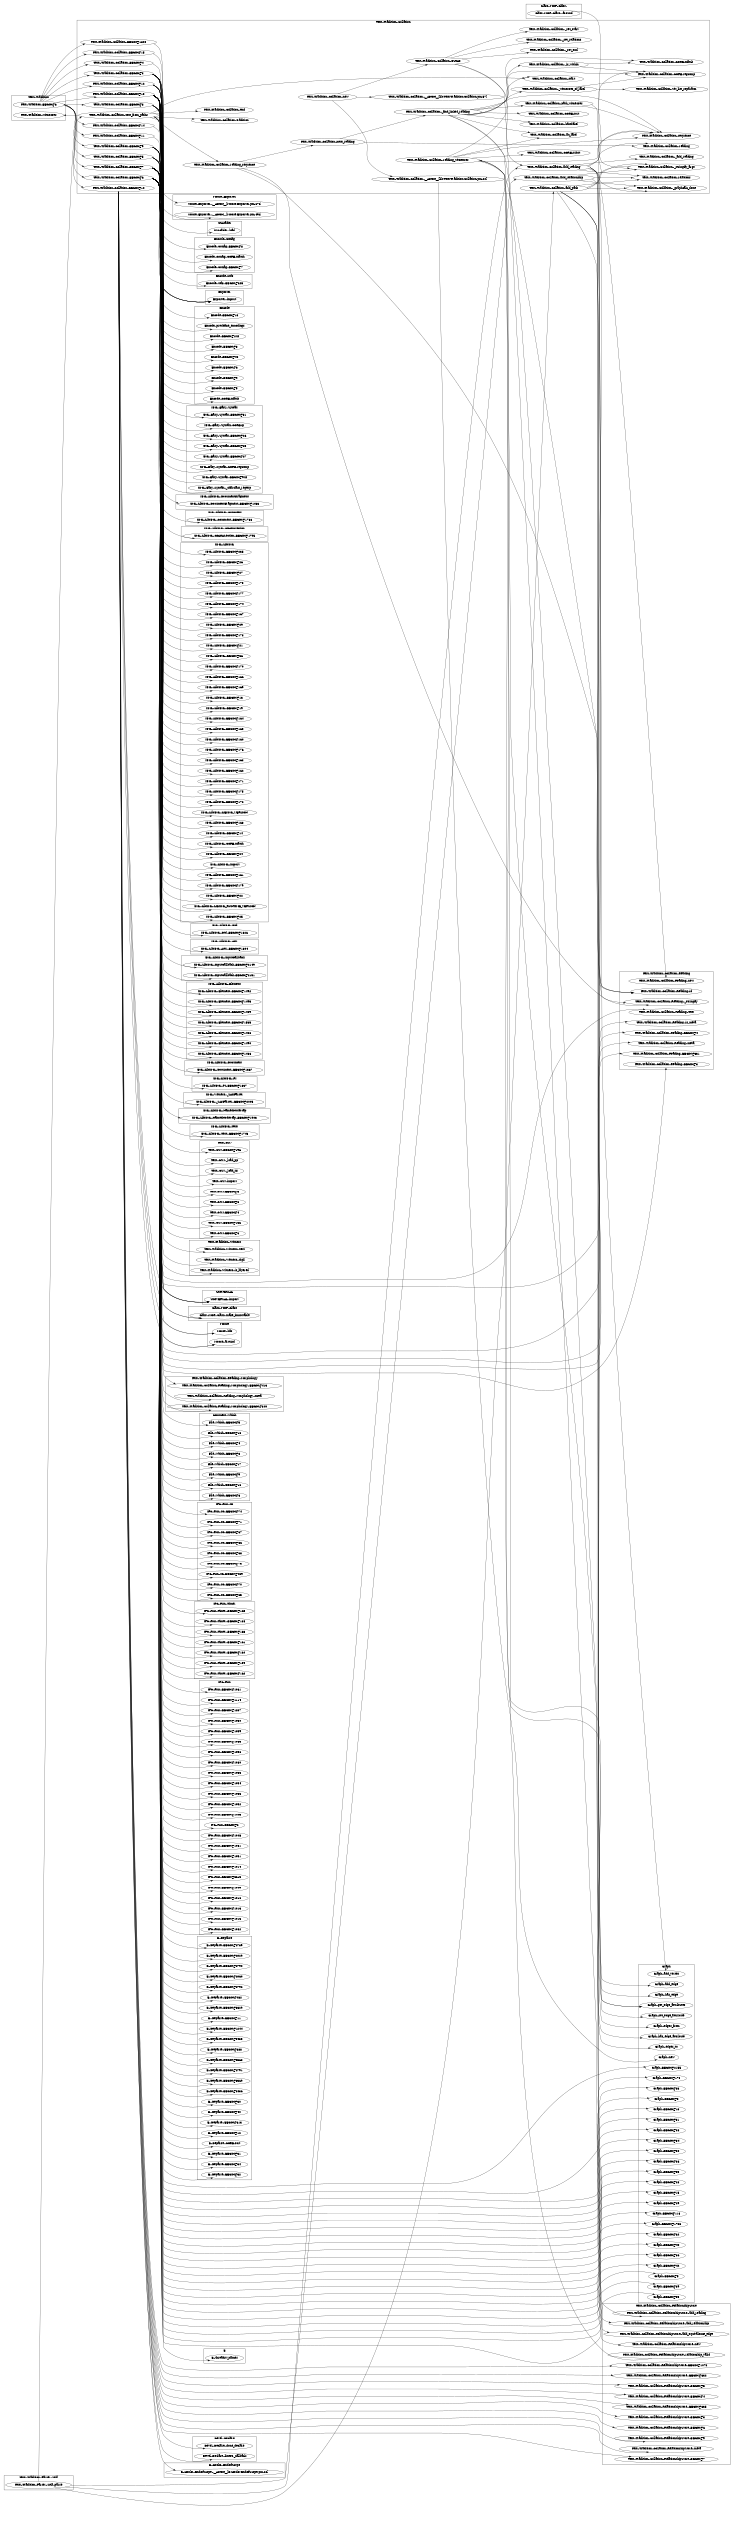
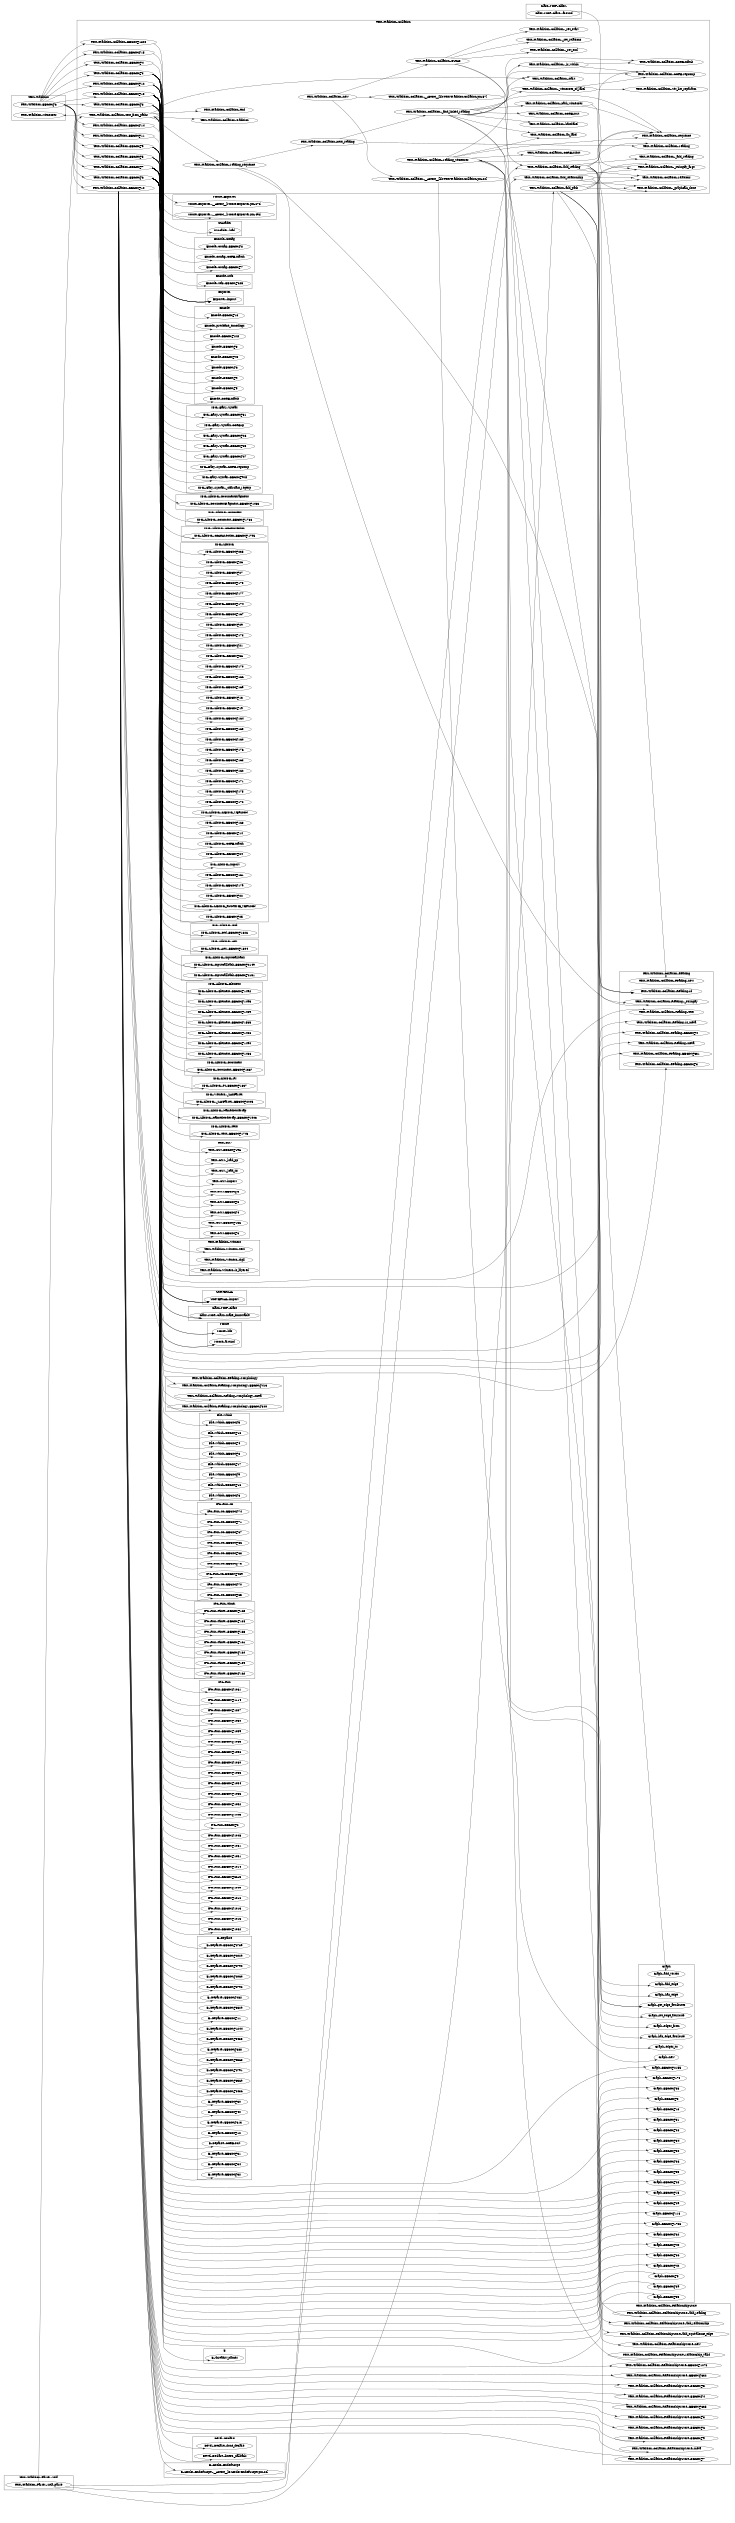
cluster "Comment::Which": label "Comment::Which" -> "File::Which"
